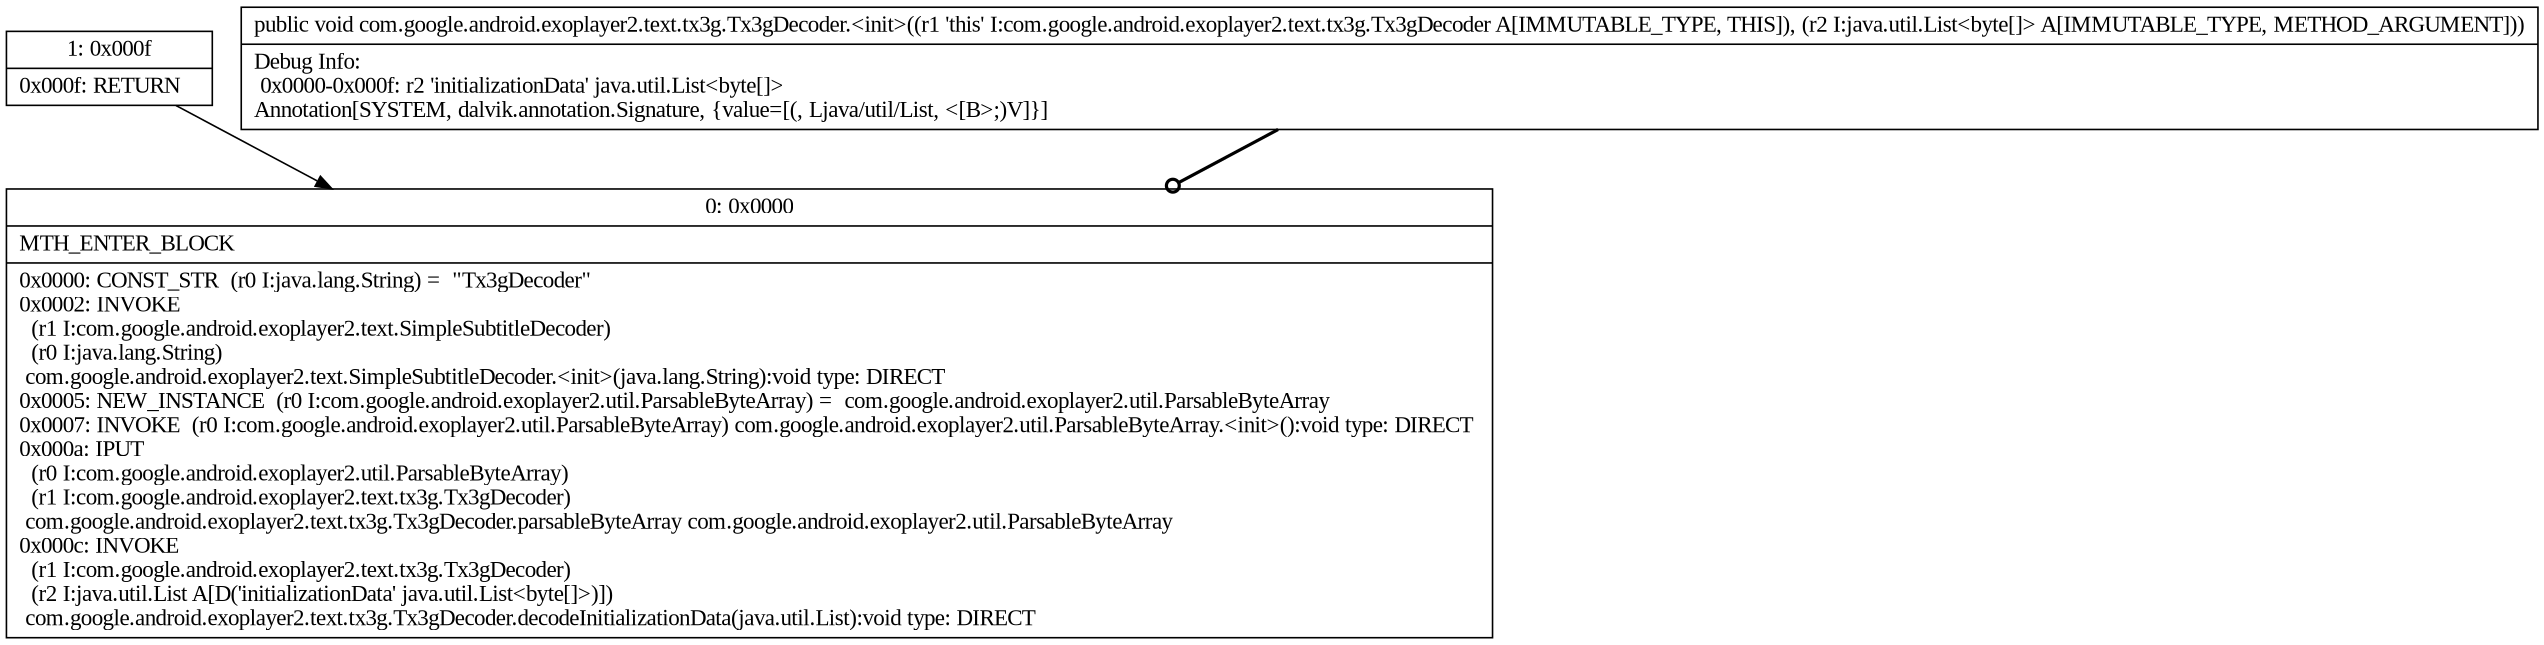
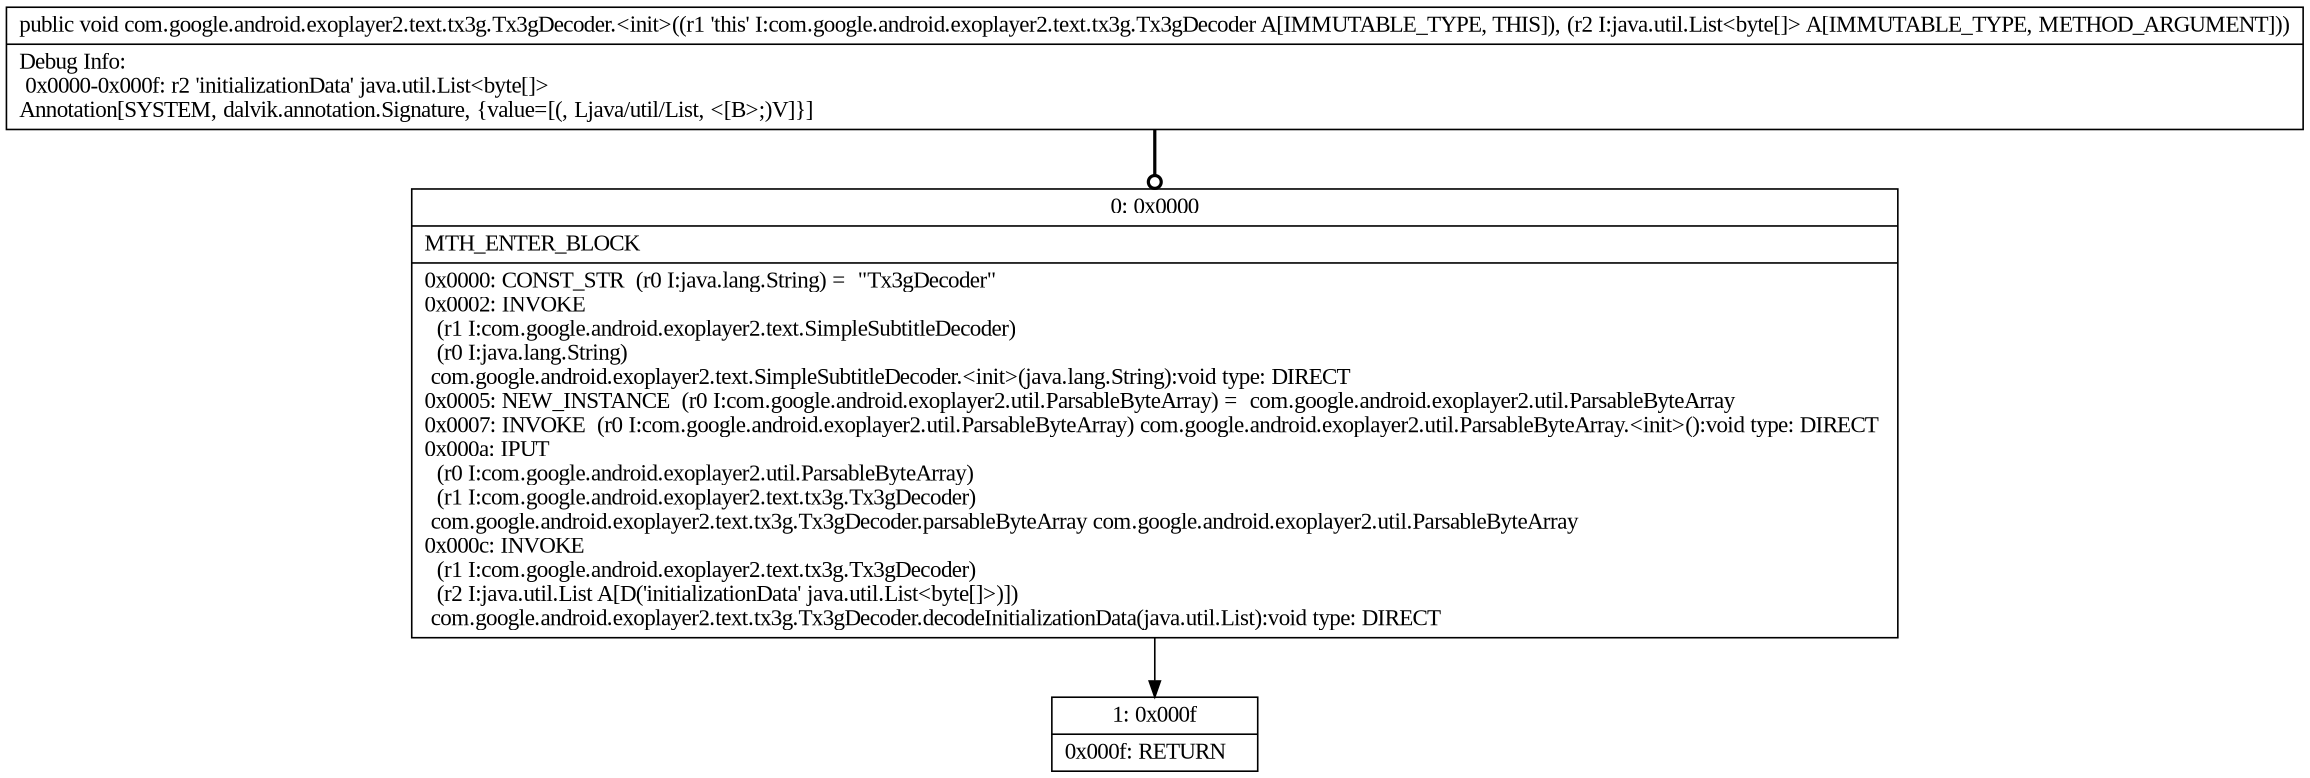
edge "1: 0x000f" -> "0: 0x0000": reversed
